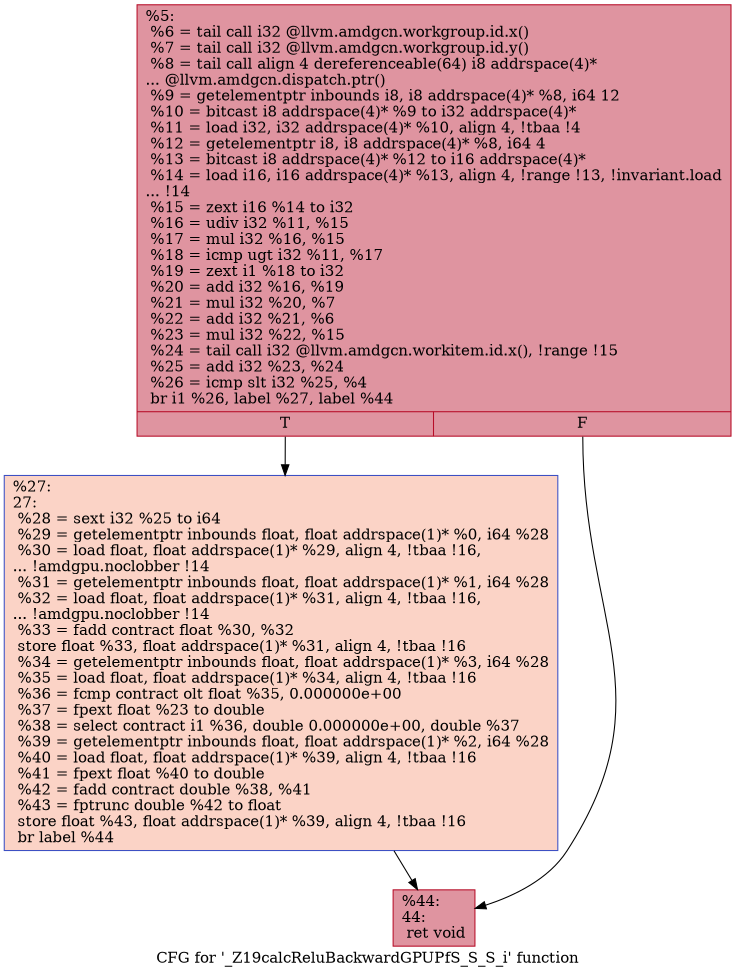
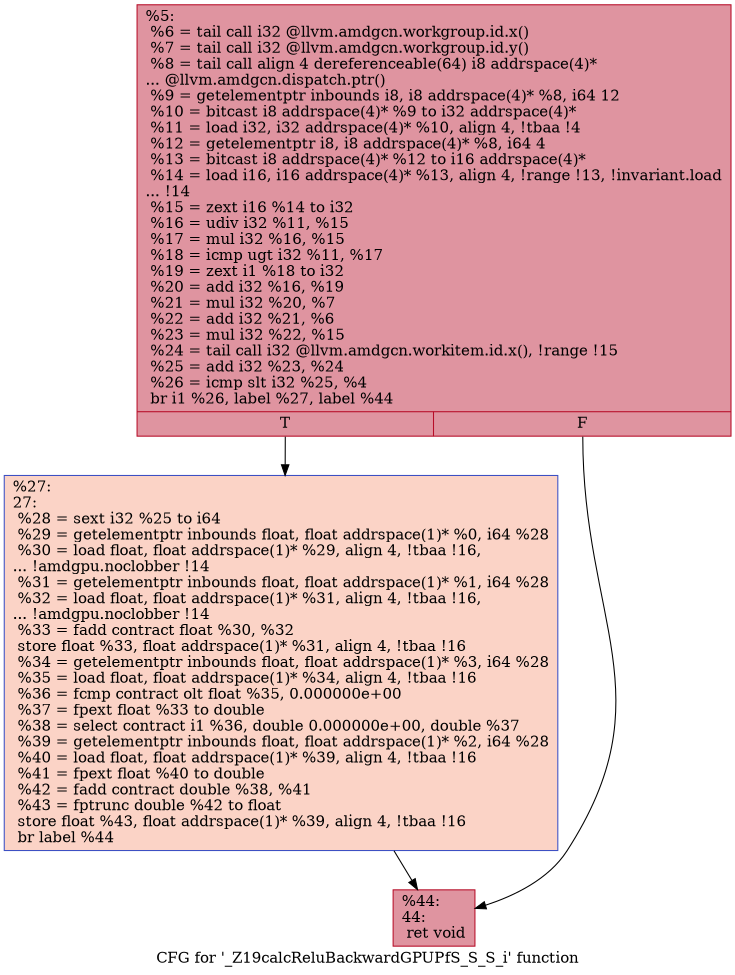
node "%27:": text "%37 = fpext float %23 to double" -> "%37 = fpext float %33 to double"
